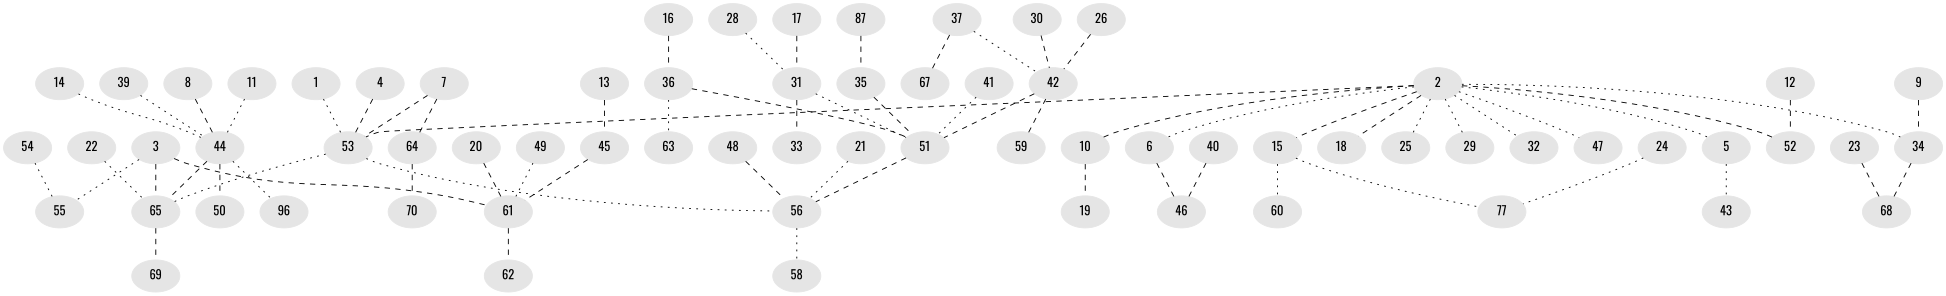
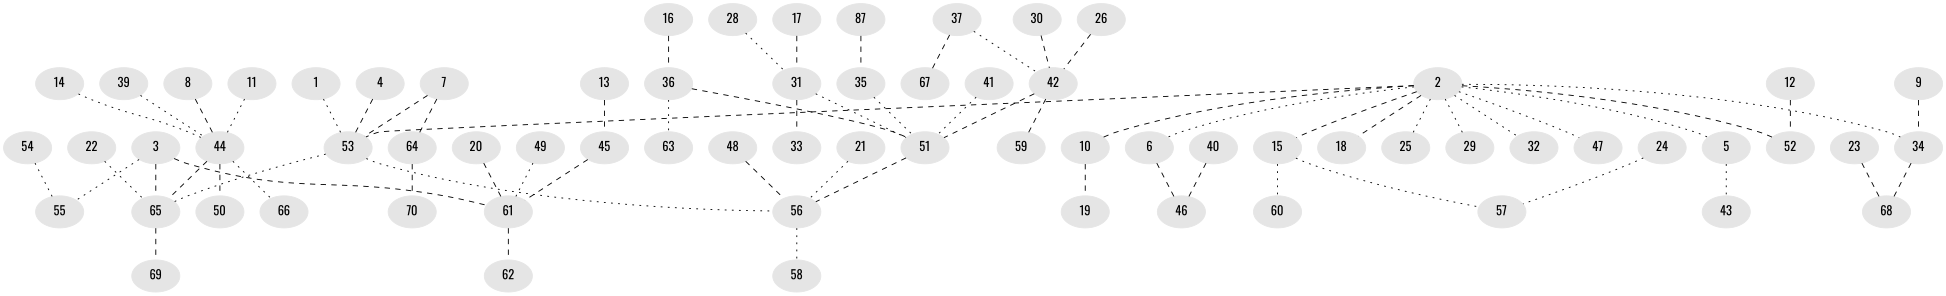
edge "35" -- "51": style dashed -> dotted
node "96": label "96" -> "66"
node "77": label "77" -> "57"
